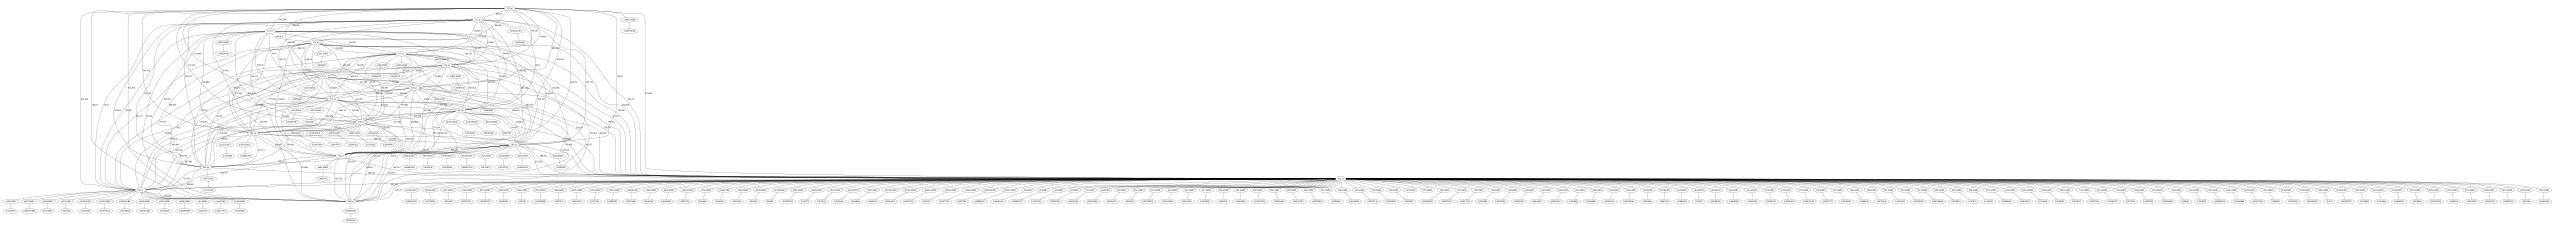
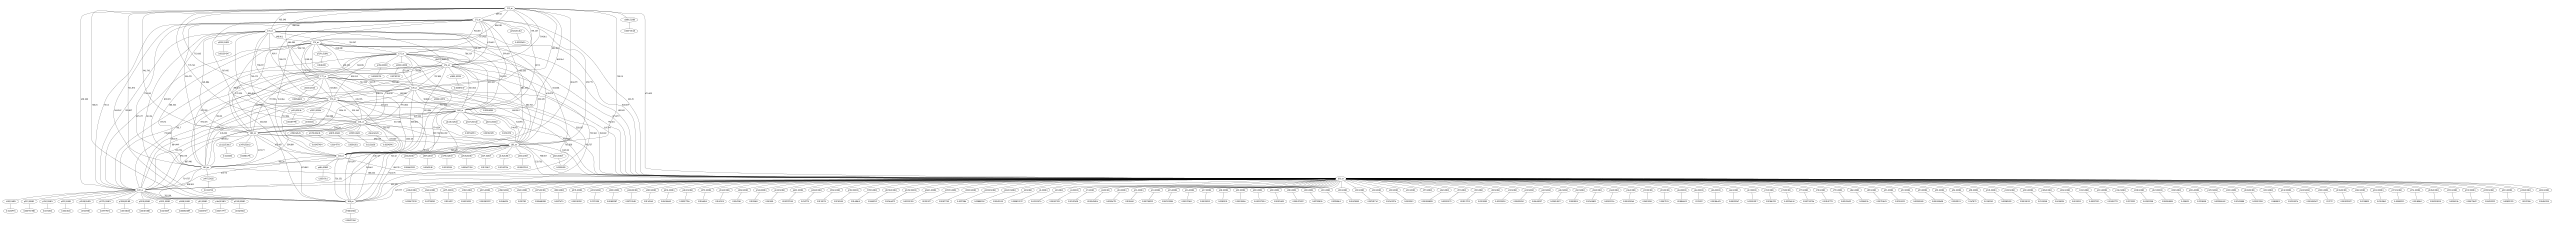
edge "175_on" -- "181_on": removed, label "943.939"
